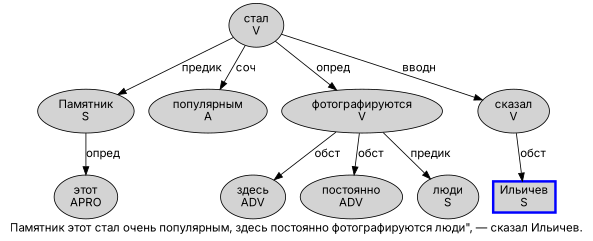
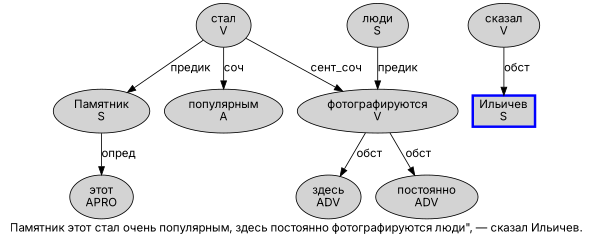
edge "стал V" -> "сказал V": removed, label "вводн"
edge "стал V" -> "фотографируются V": label "опред" -> "сент_соч"
edge "фотографируются V" -> "люди S": reversed
